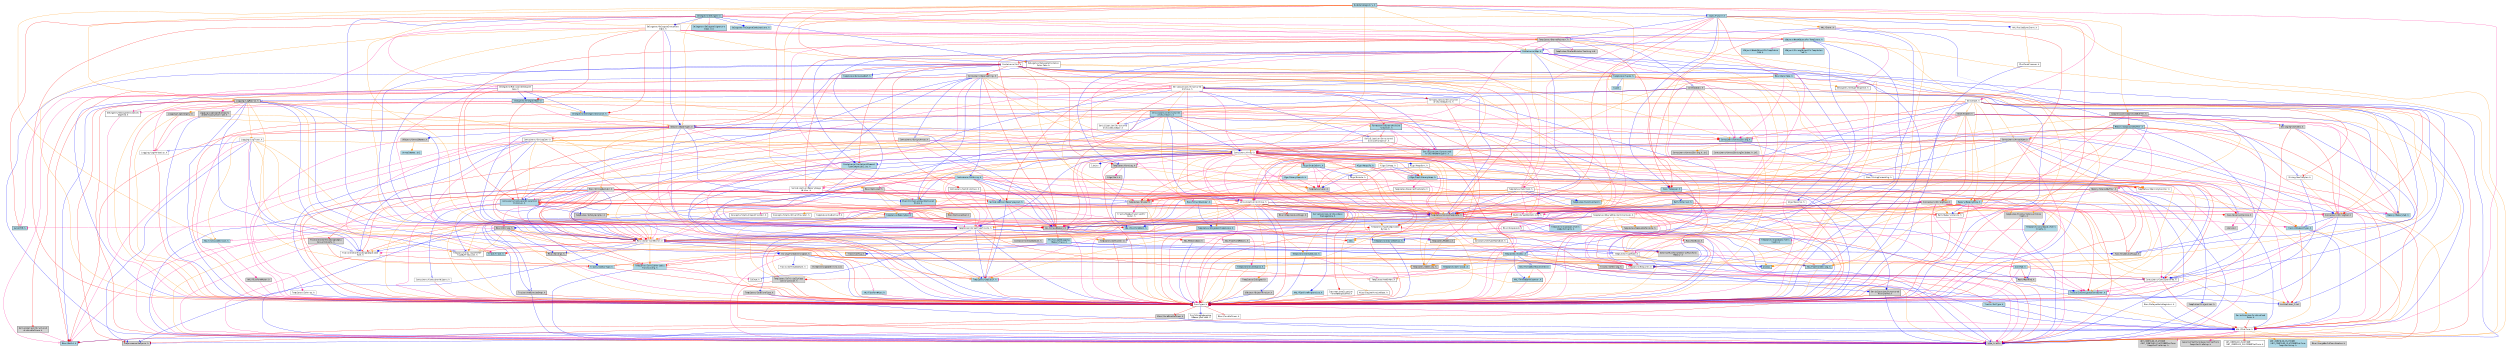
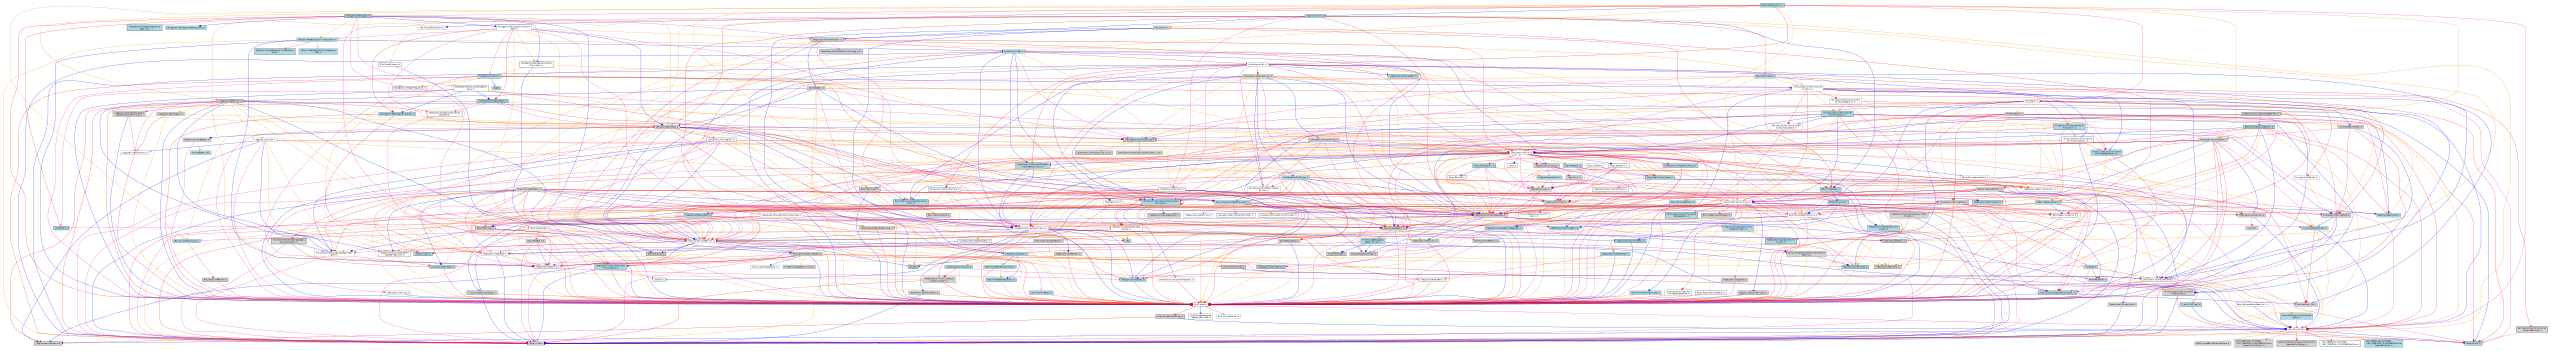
node "Containers/AllowShrinking.h": added
node "HAL/PlatformMath.h": label "HAL/PlatformMath.h" -> "COMPILED/PlatformMath.h"
node "Templates/IsPODType.h": added
